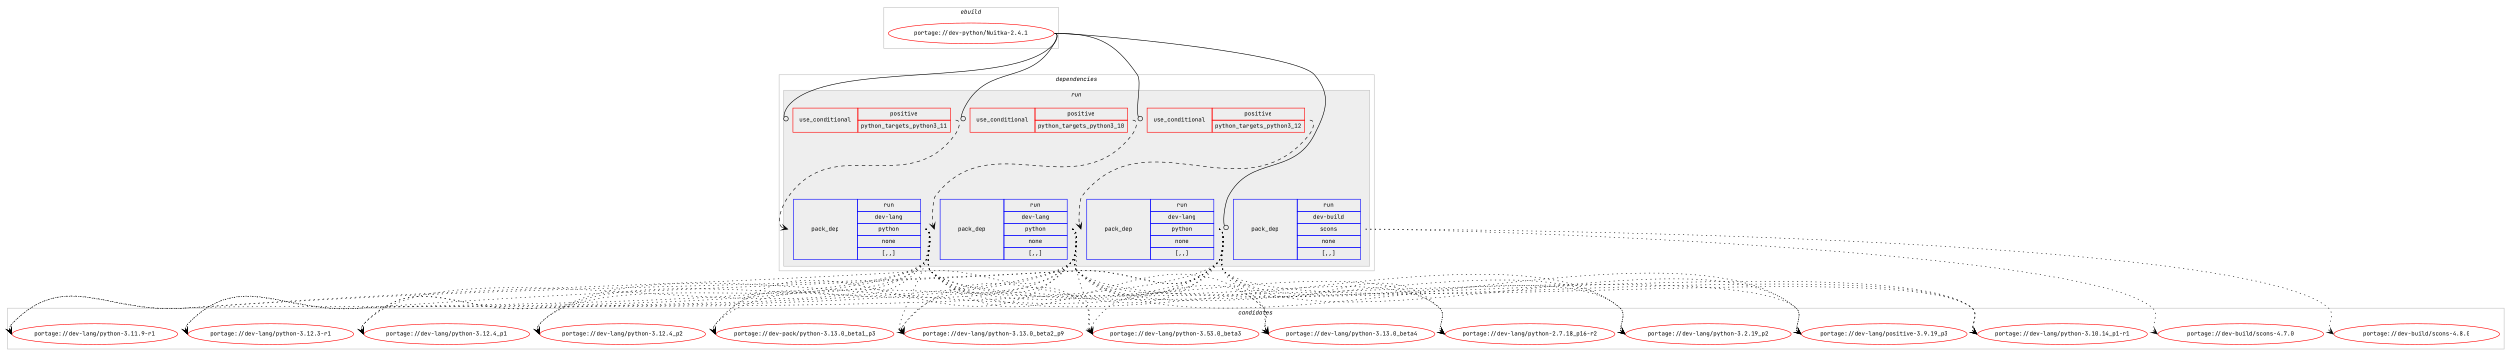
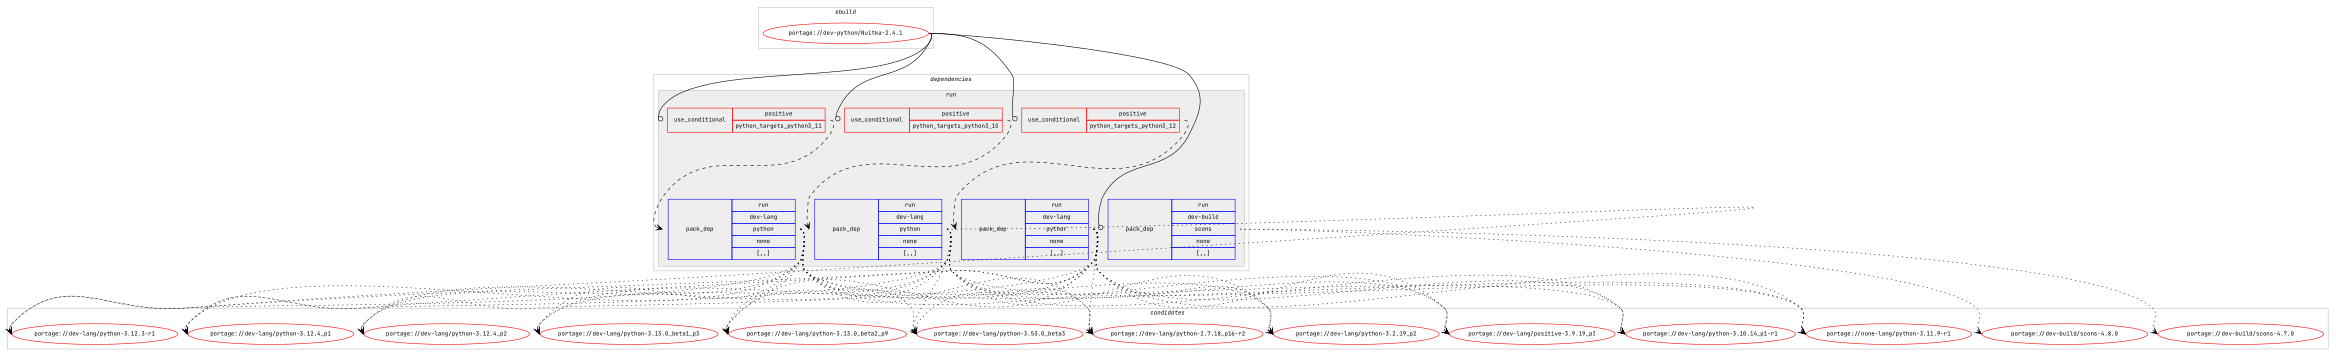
node "portage://dev-lang/python-3.11.9-r1": label "portage://dev-lang/python-3.11.9-r1" -> "portage://none-lang/python-3.11.9-r1"
node "portage://dev-pack/python-3.13.0_beta1_p3": label "portage://dev-pack/python-3.13.0_beta1_p3" -> "portage://dev-lang/python-3.13.0_beta1_p3"
node "portage://dev-lang/python-3.13.0_beta4": removed
